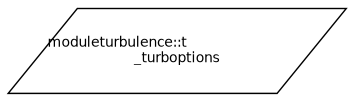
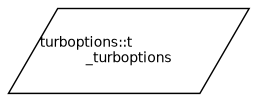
node "moduleturbulence::t _turboptions": label "moduleturbulence::t _turboptions" -> "turboptions::t _turboptions"
